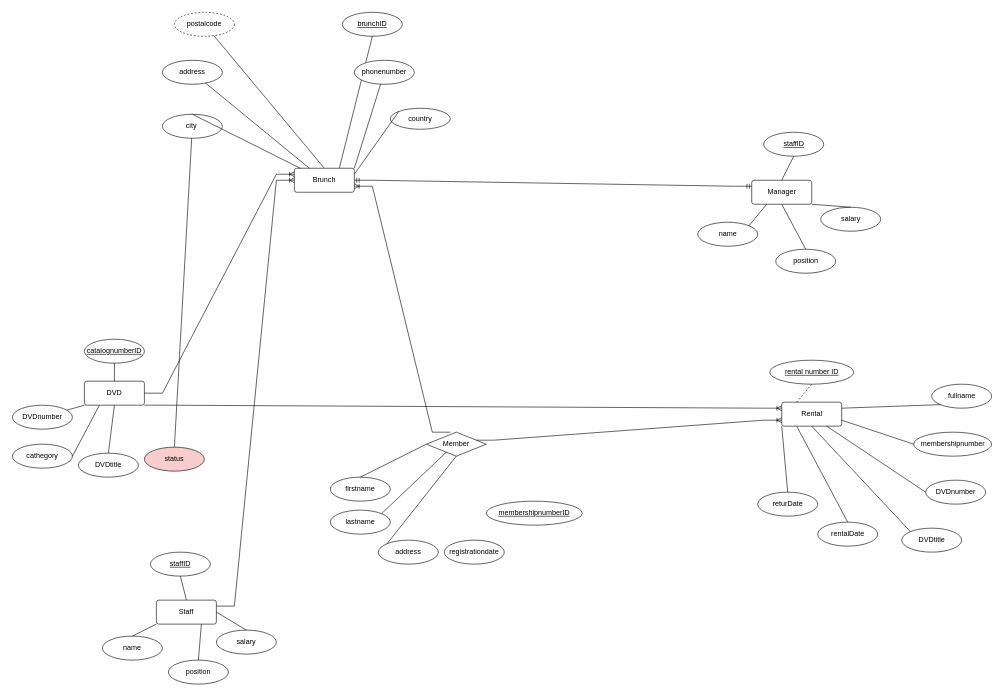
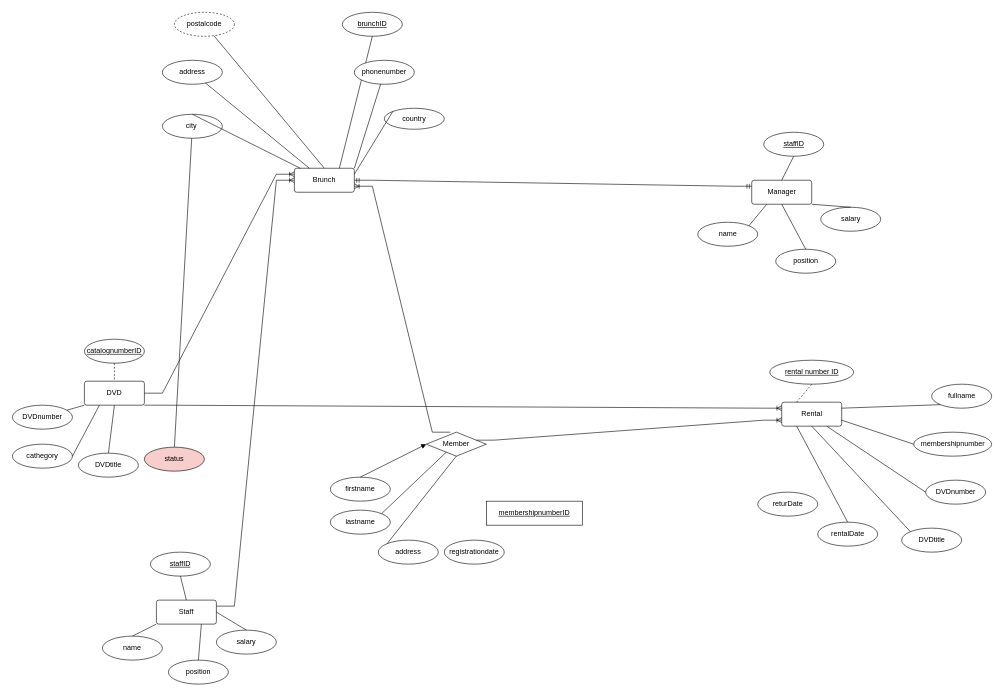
node "country": moved (420, 119) -> (414, 119)
edge "catalognumberID" -- "DVD": style solid -> dashed
edge "Member" -- "firstname": arrowhead none -> block
edge "Rental" -- "returDate": removed
node "membershipnumberID": shape ellipse -> rectangle
